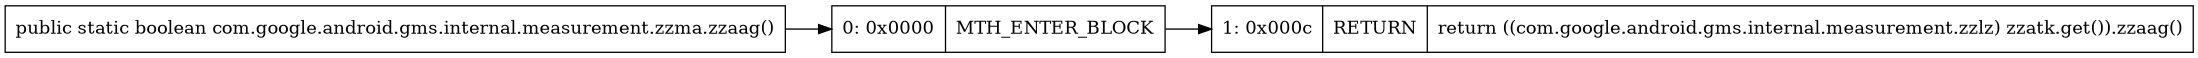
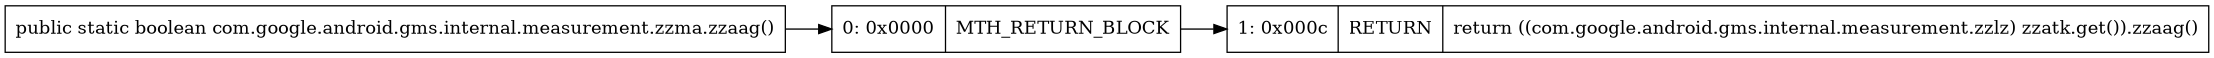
node "0: 0x0000": text "MTH_ENTER_BLOCK" -> "MTH_RETURN_BLOCK"
